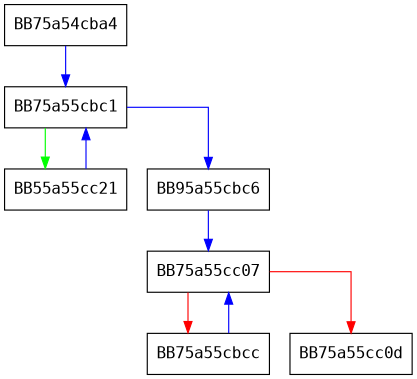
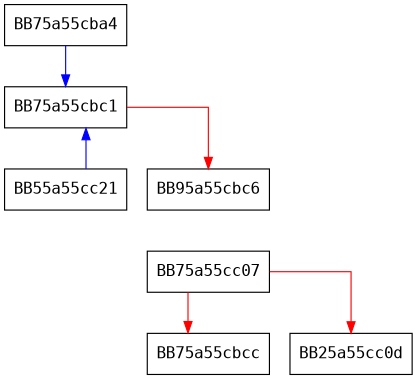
node "BB75a54cba4": label "BB75a54cba4" -> "BB75a55cba4"
edge "BB75a55cbc1" -> "BB95a55cbc6": color blue -> red
edge "BB75a55cbc1" -> "BB55a55cc21": removed
edge "BB95a55cbc6" -> "BB75a55cc07": removed
edge "BB75a55cbcc" -> "BB75a55cc07": removed
node "BB75a55cc0d": label "BB75a55cc0d" -> "BB25a55cc0d"
